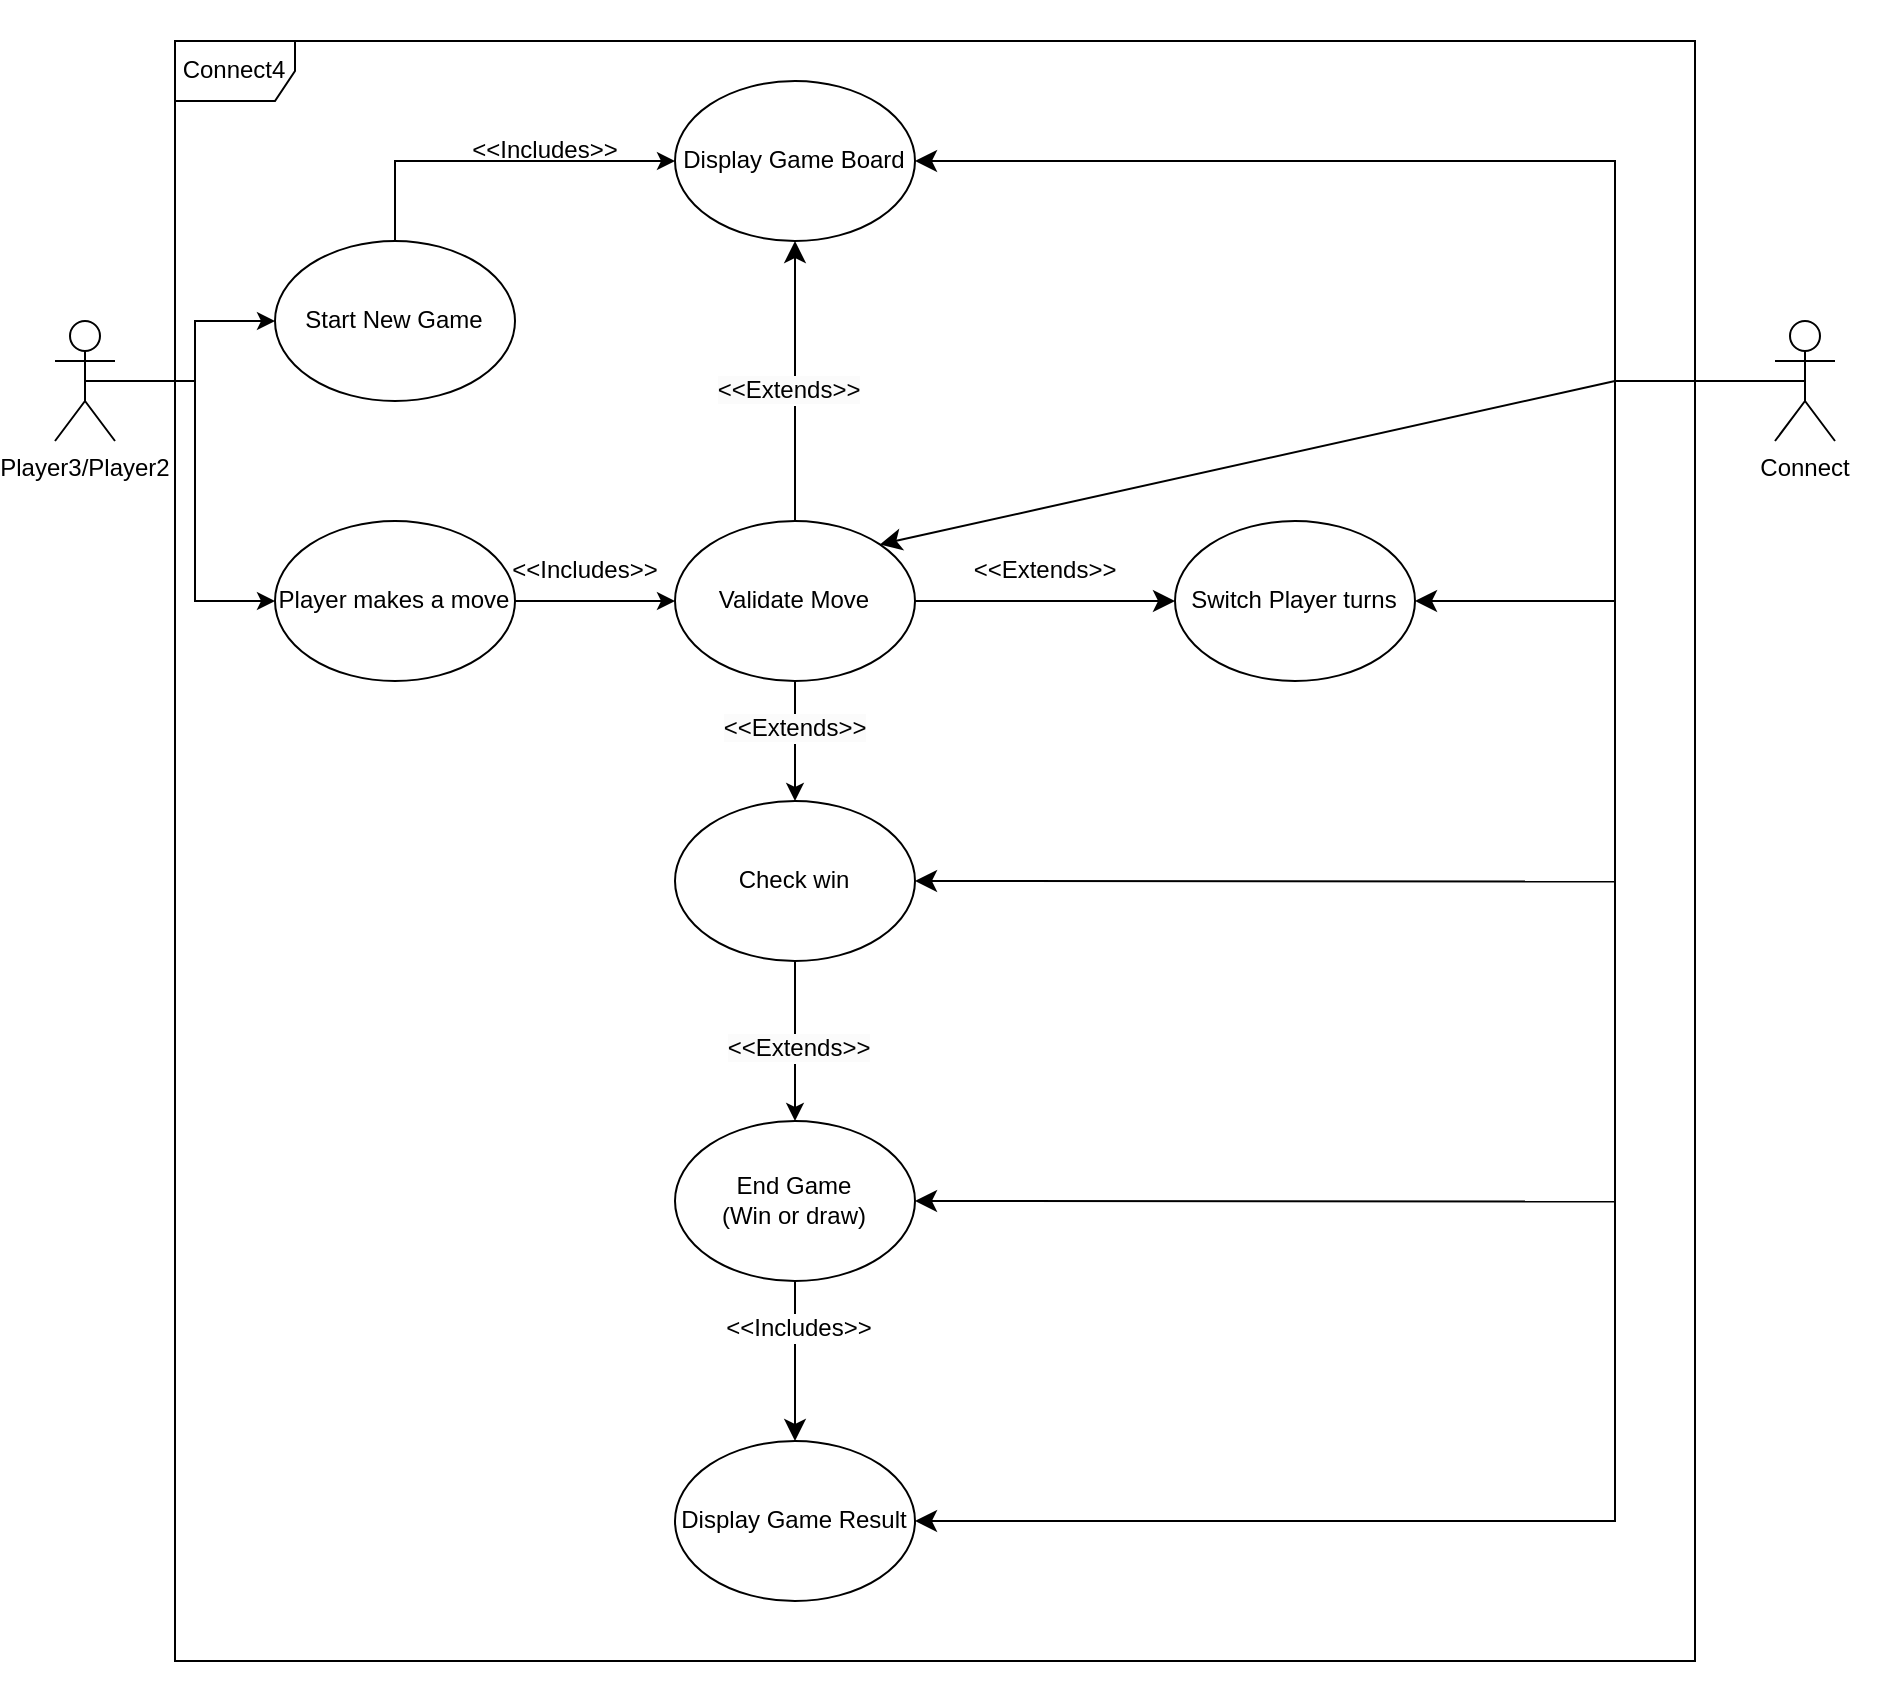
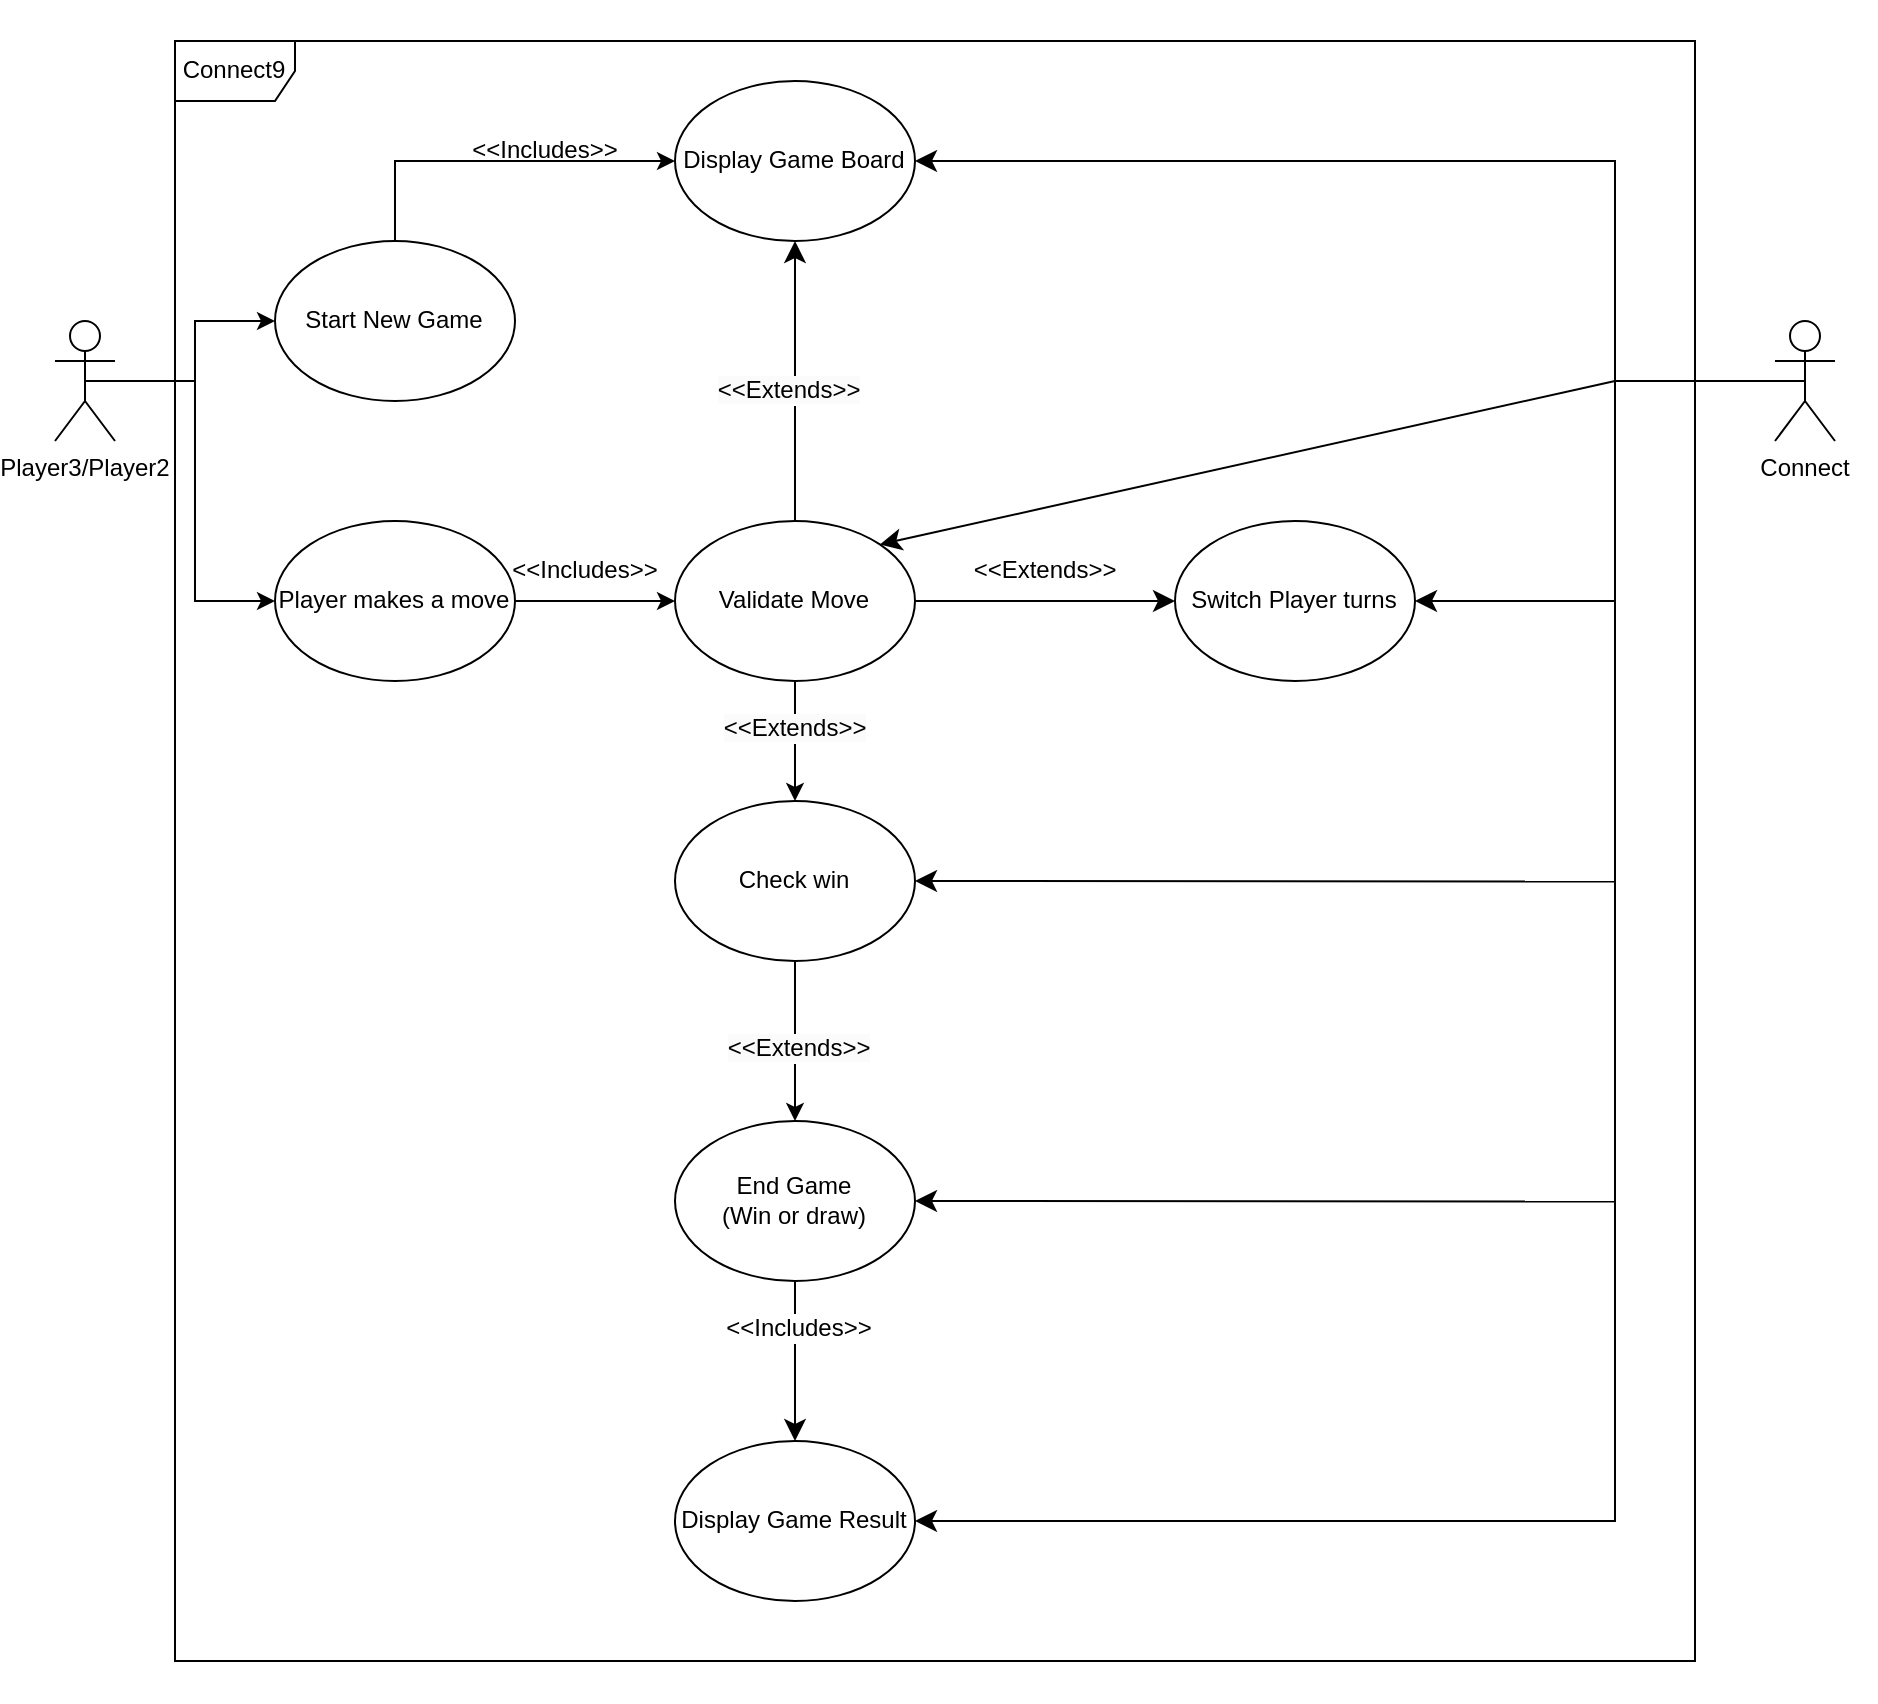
node "Connect4": label "Connect4" -> "Connect9"
